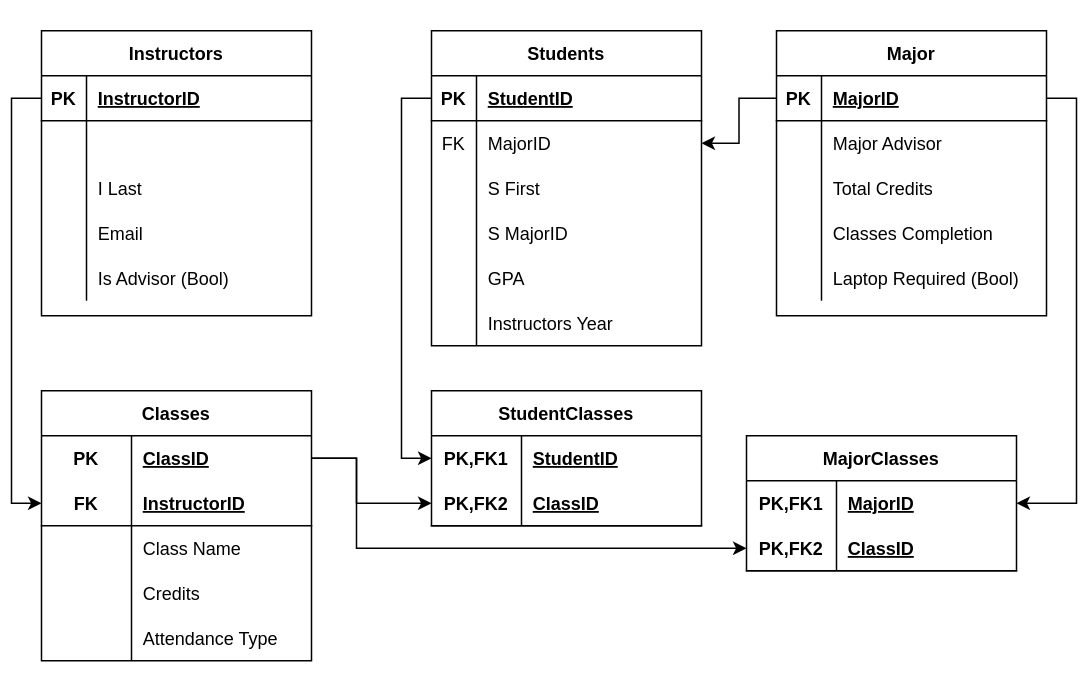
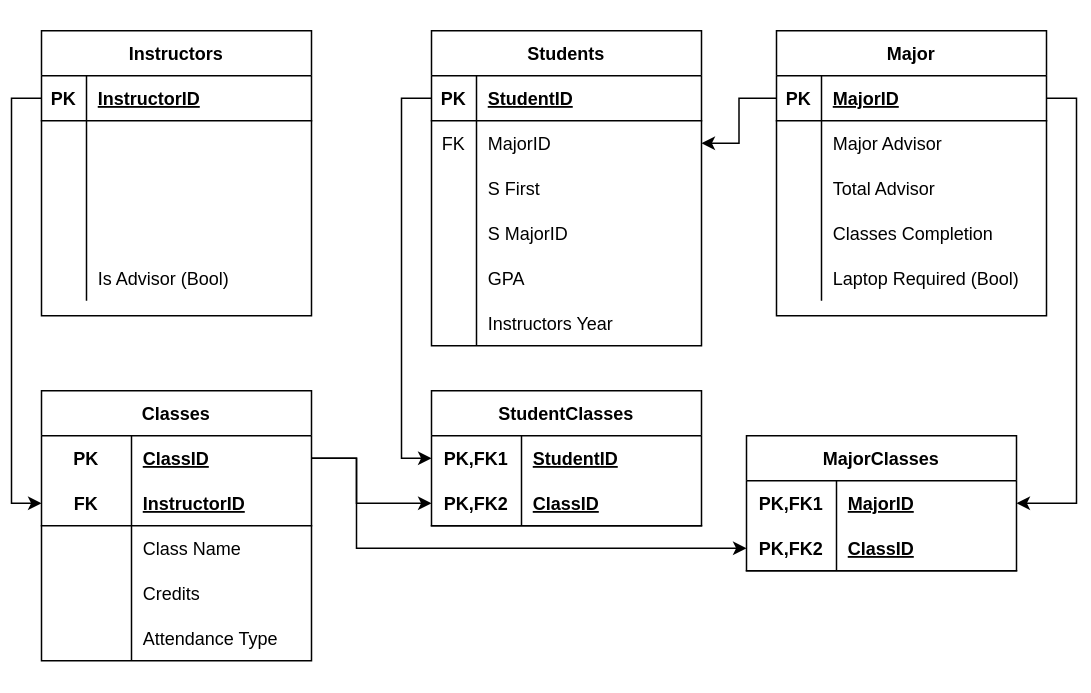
node "I Last": removed
node "Total Credits": label "Total Credits" -> "Total Advisor"
node "Email": removed
